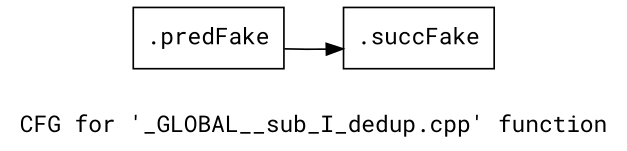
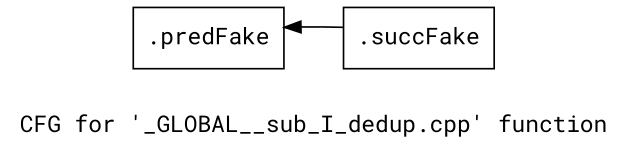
edge ".predFake" -> ".succFake": reversed
